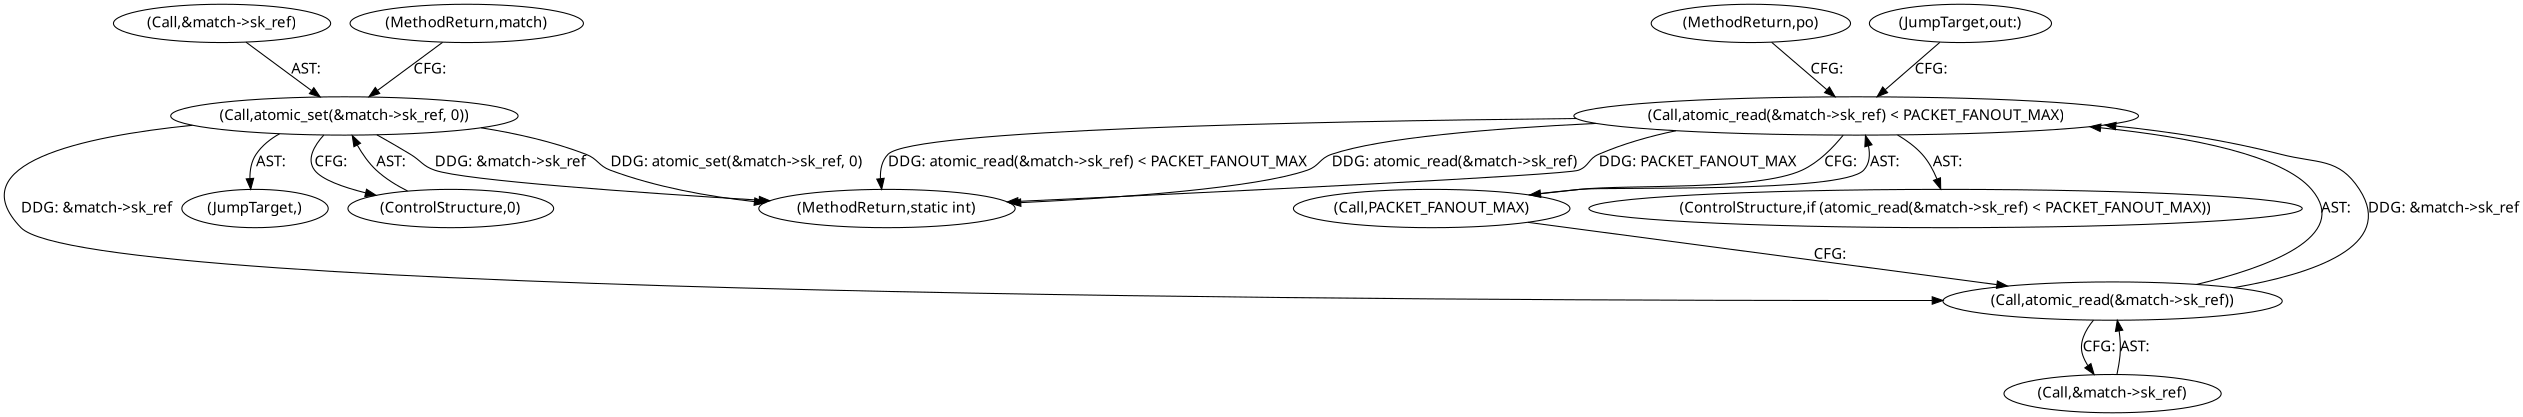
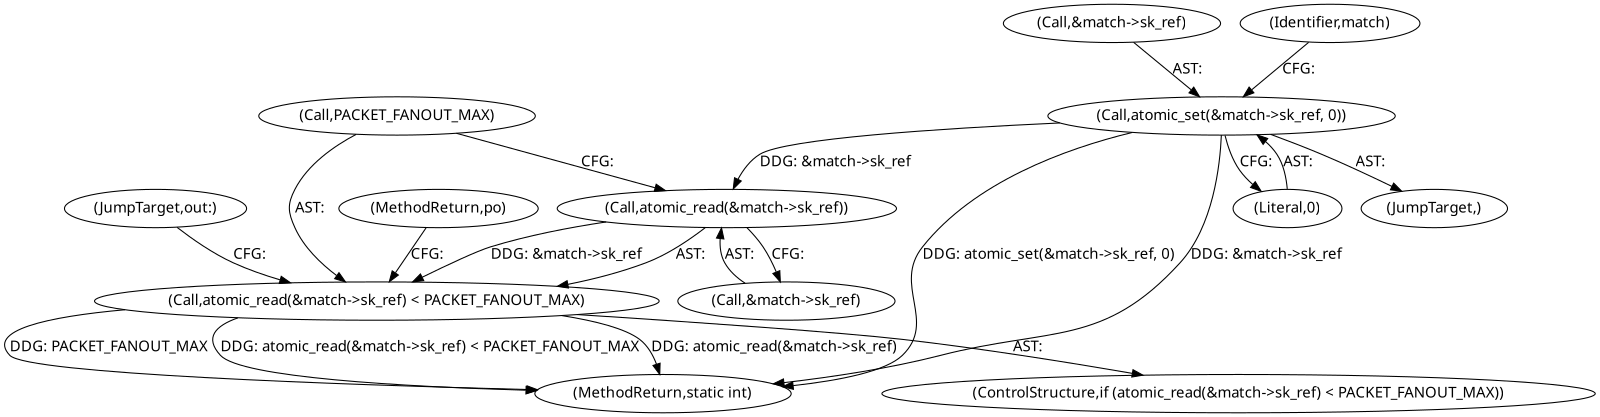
node "(MethodReturn,match)": label "(MethodReturn,match)" -> "(Identifier,match)"
edge "(Call,atomic_read(&match->sk_ref) < PACKET_FANOUT_MAX)" -> "(Call,PACKET_FANOUT_MAX)": removed, label "CFG:"
node "(ControlStructure,0)": label "(ControlStructure,0)" -> "(Literal,0)"
